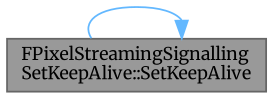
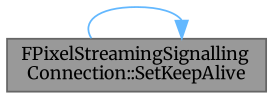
node "FPixelStreamingSignalling SetKeepAlive::SetKeepAlive": label "FPixelStreamingSignalling SetKeepAlive::SetKeepAlive" -> "FPixelStreamingSignalling Connection::SetKeepAlive"
